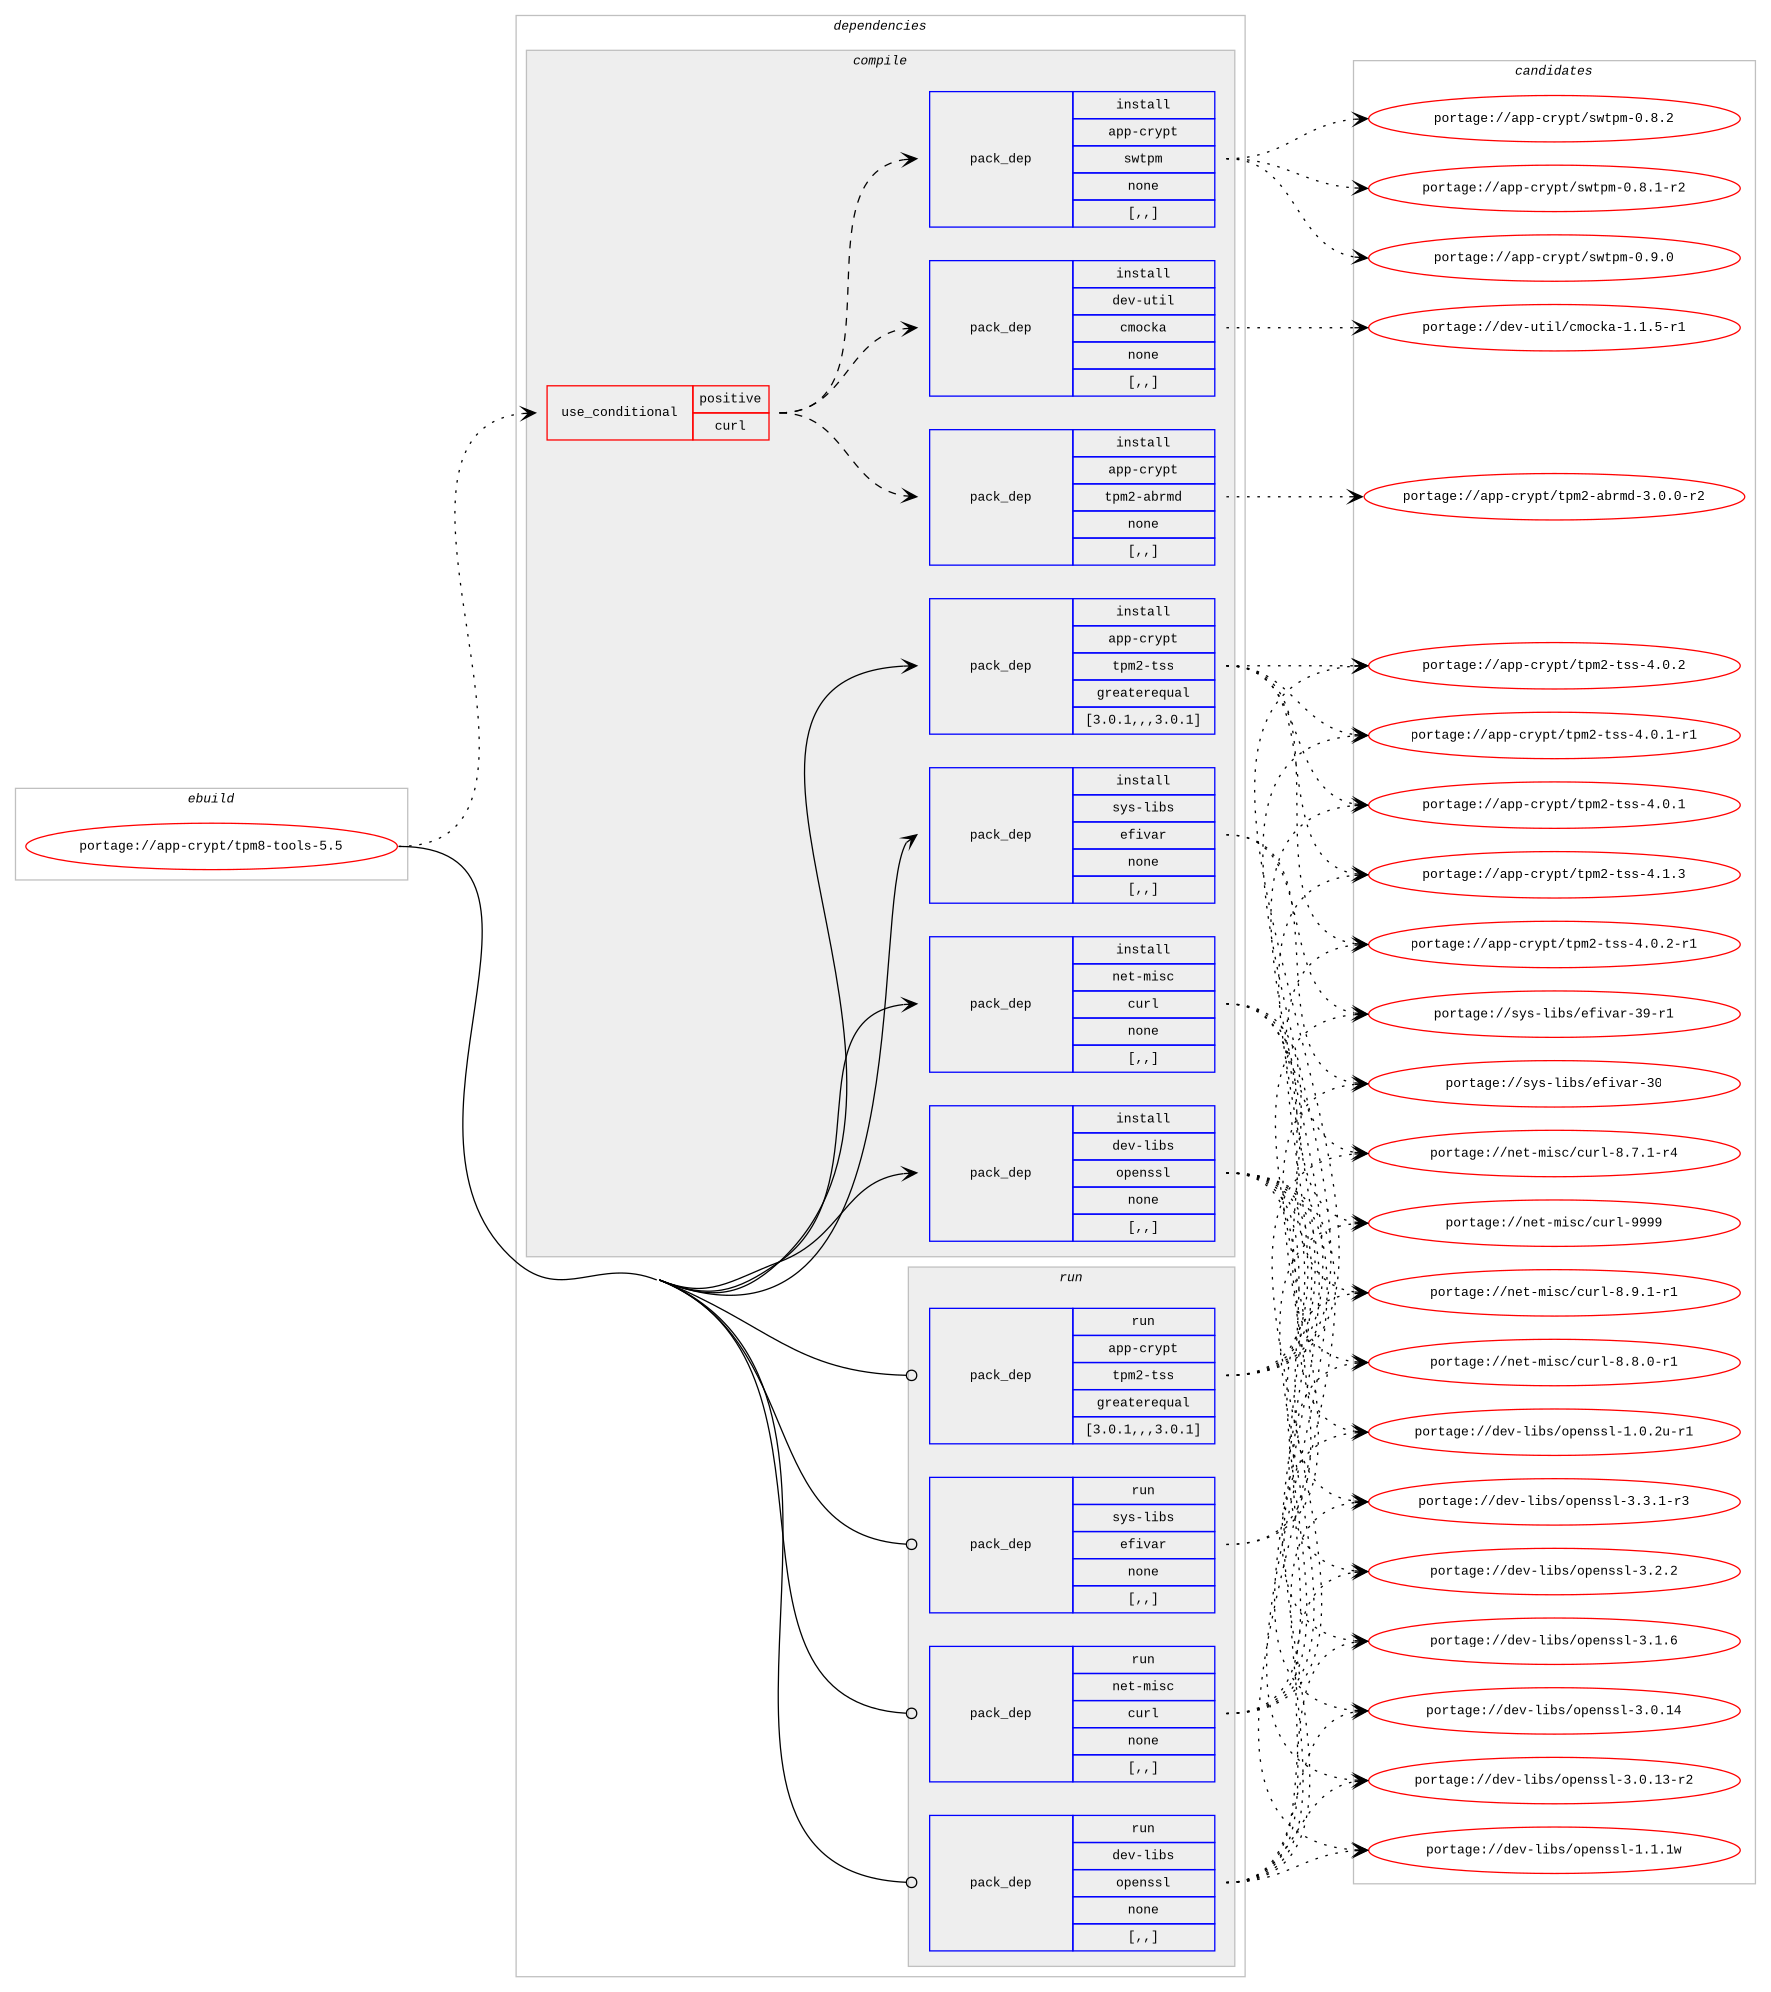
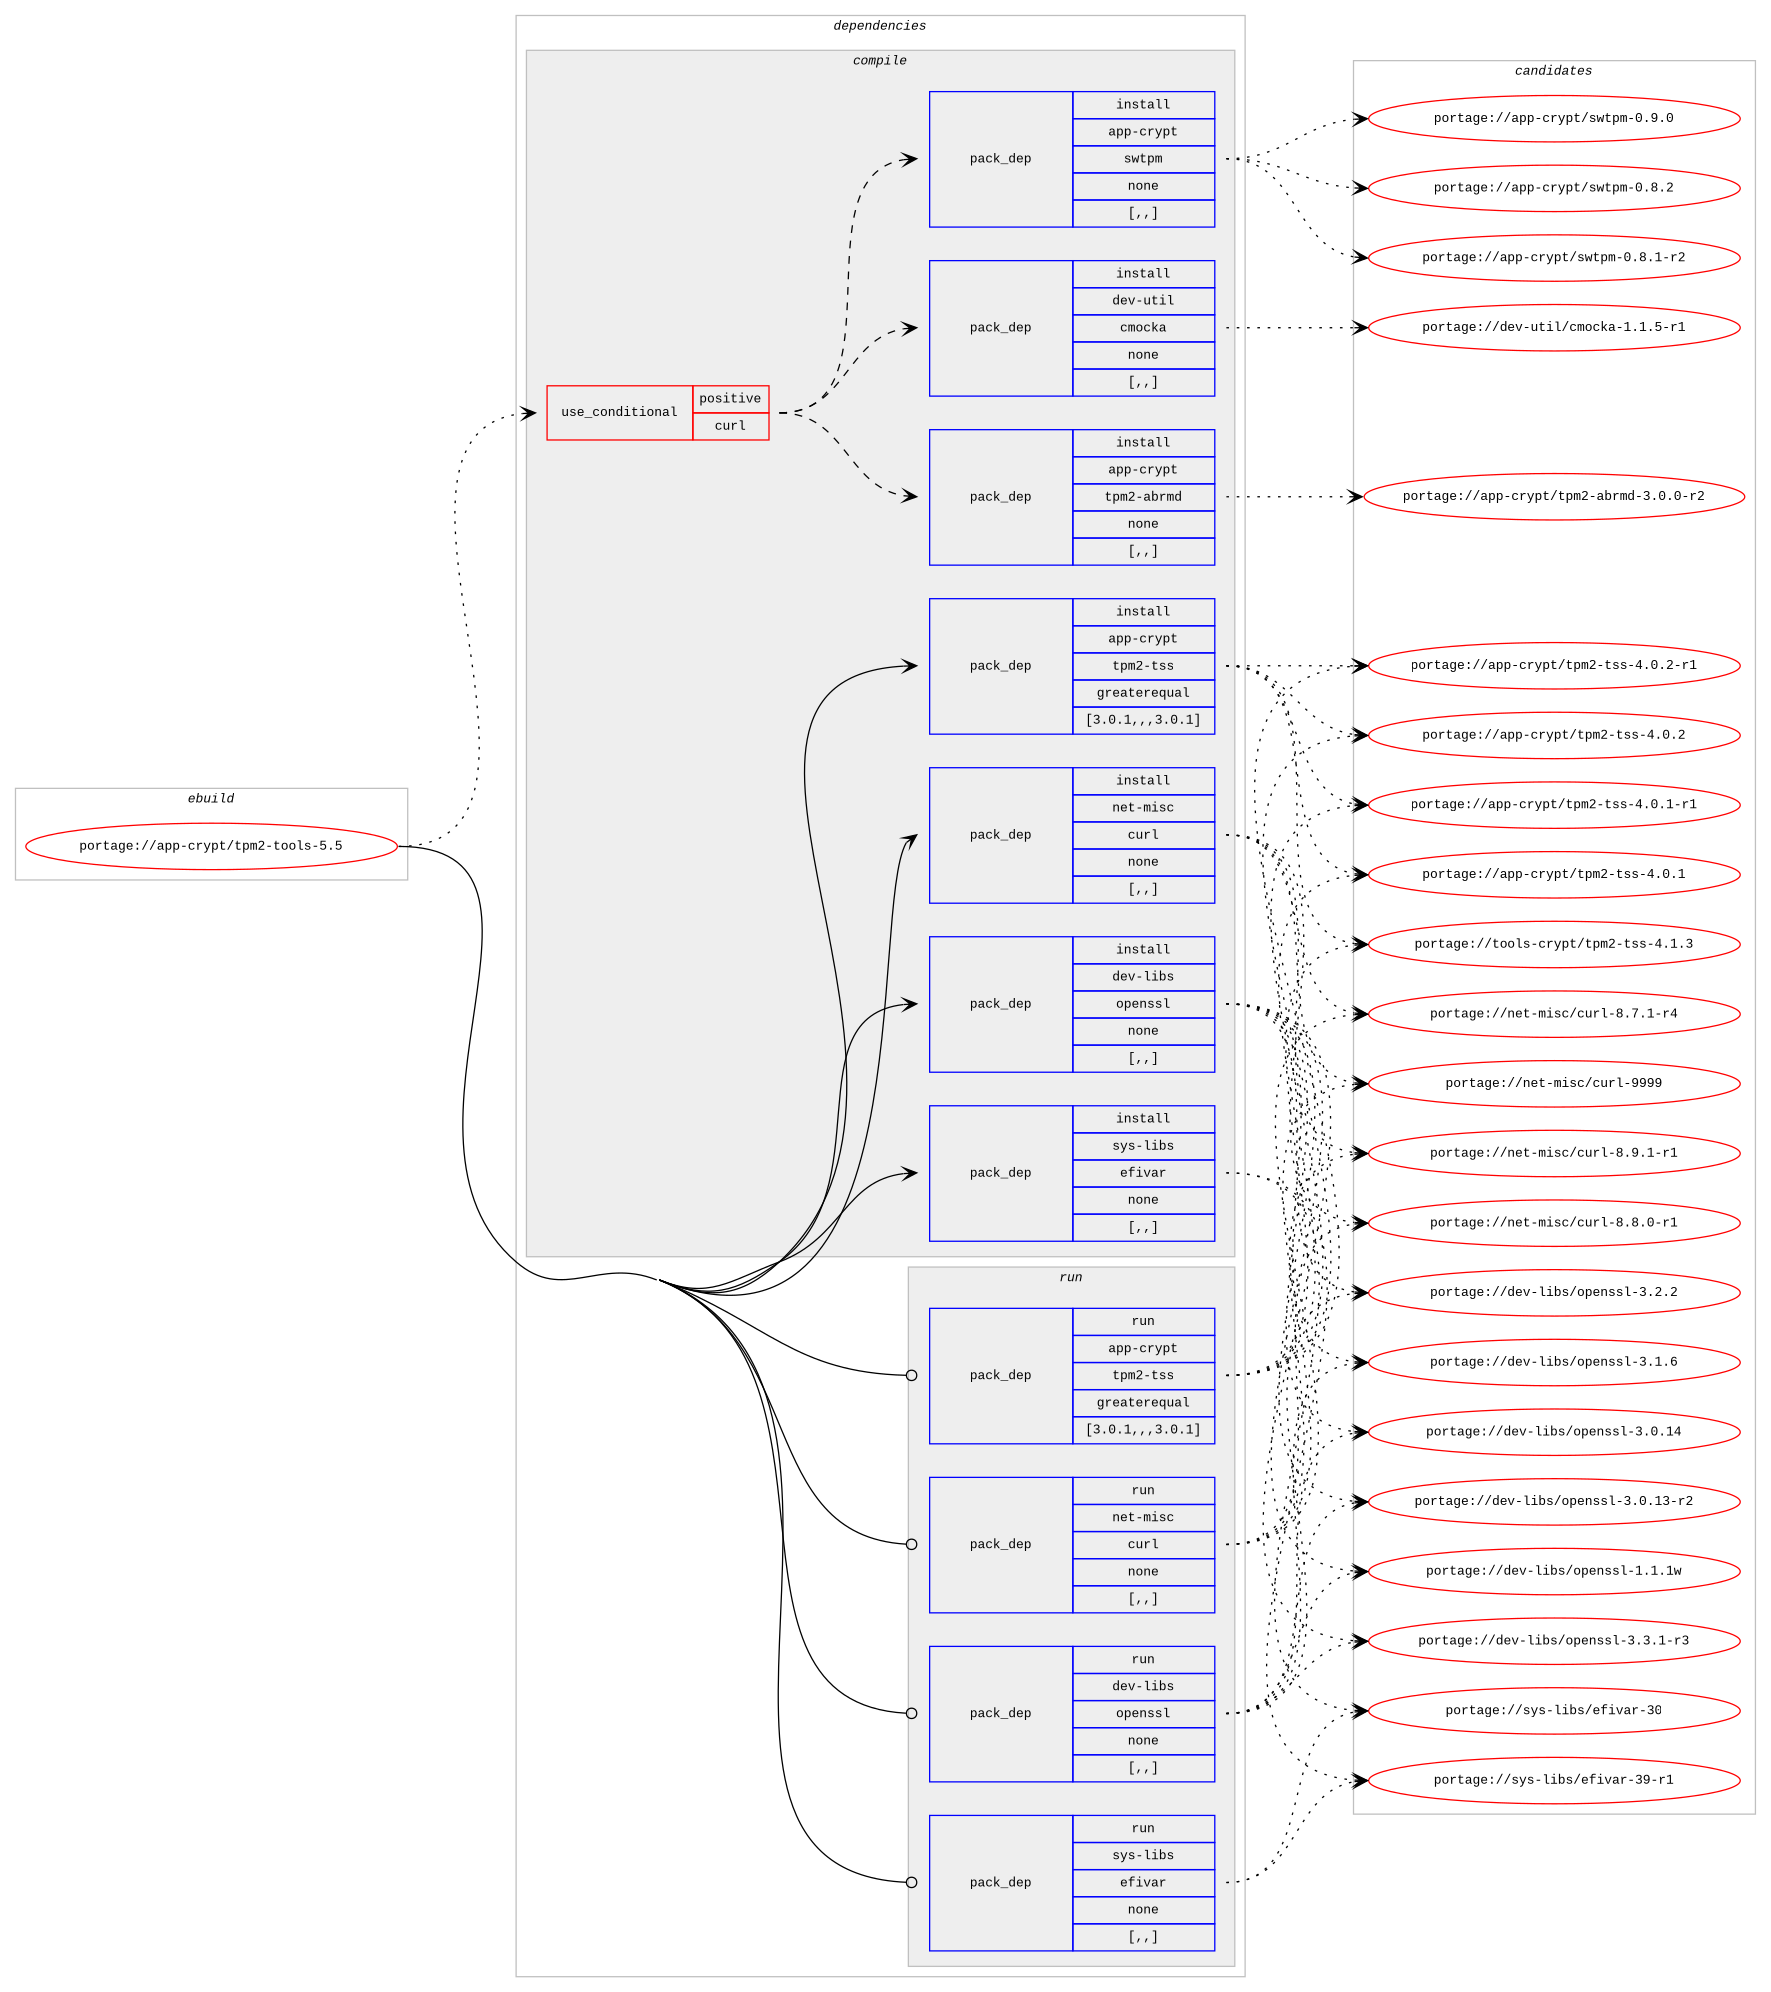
node "portage://app-crypt/tpm8-tools-5.5": label "portage://app-crypt/tpm8-tools-5.5" -> "portage://app-crypt/tpm2-tools-5.5"
node "portage://app-crypt/tpm2-tss-4.1.3": label "portage://app-crypt/tpm2-tss-4.1.3" -> "portage://tools-crypt/tpm2-tss-4.1.3"
node "portage://dev-libs/openssl-1.0.2u-r1": removed
